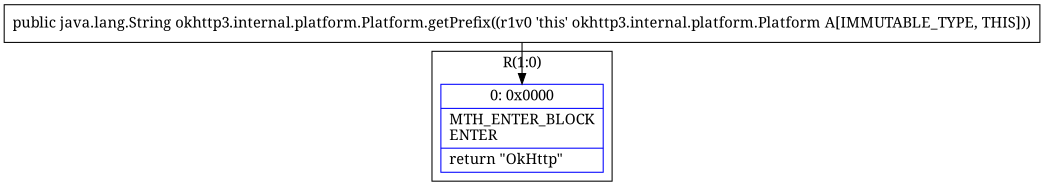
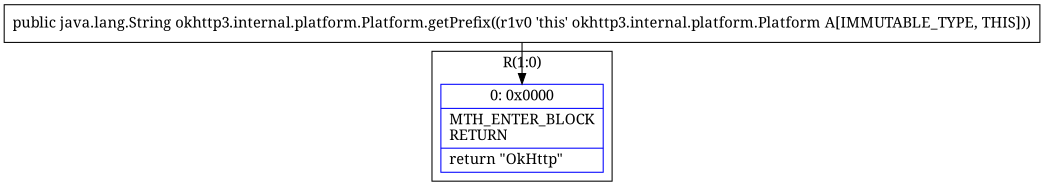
node "0: 0x0000": text "ENTER" -> "RETURN"
